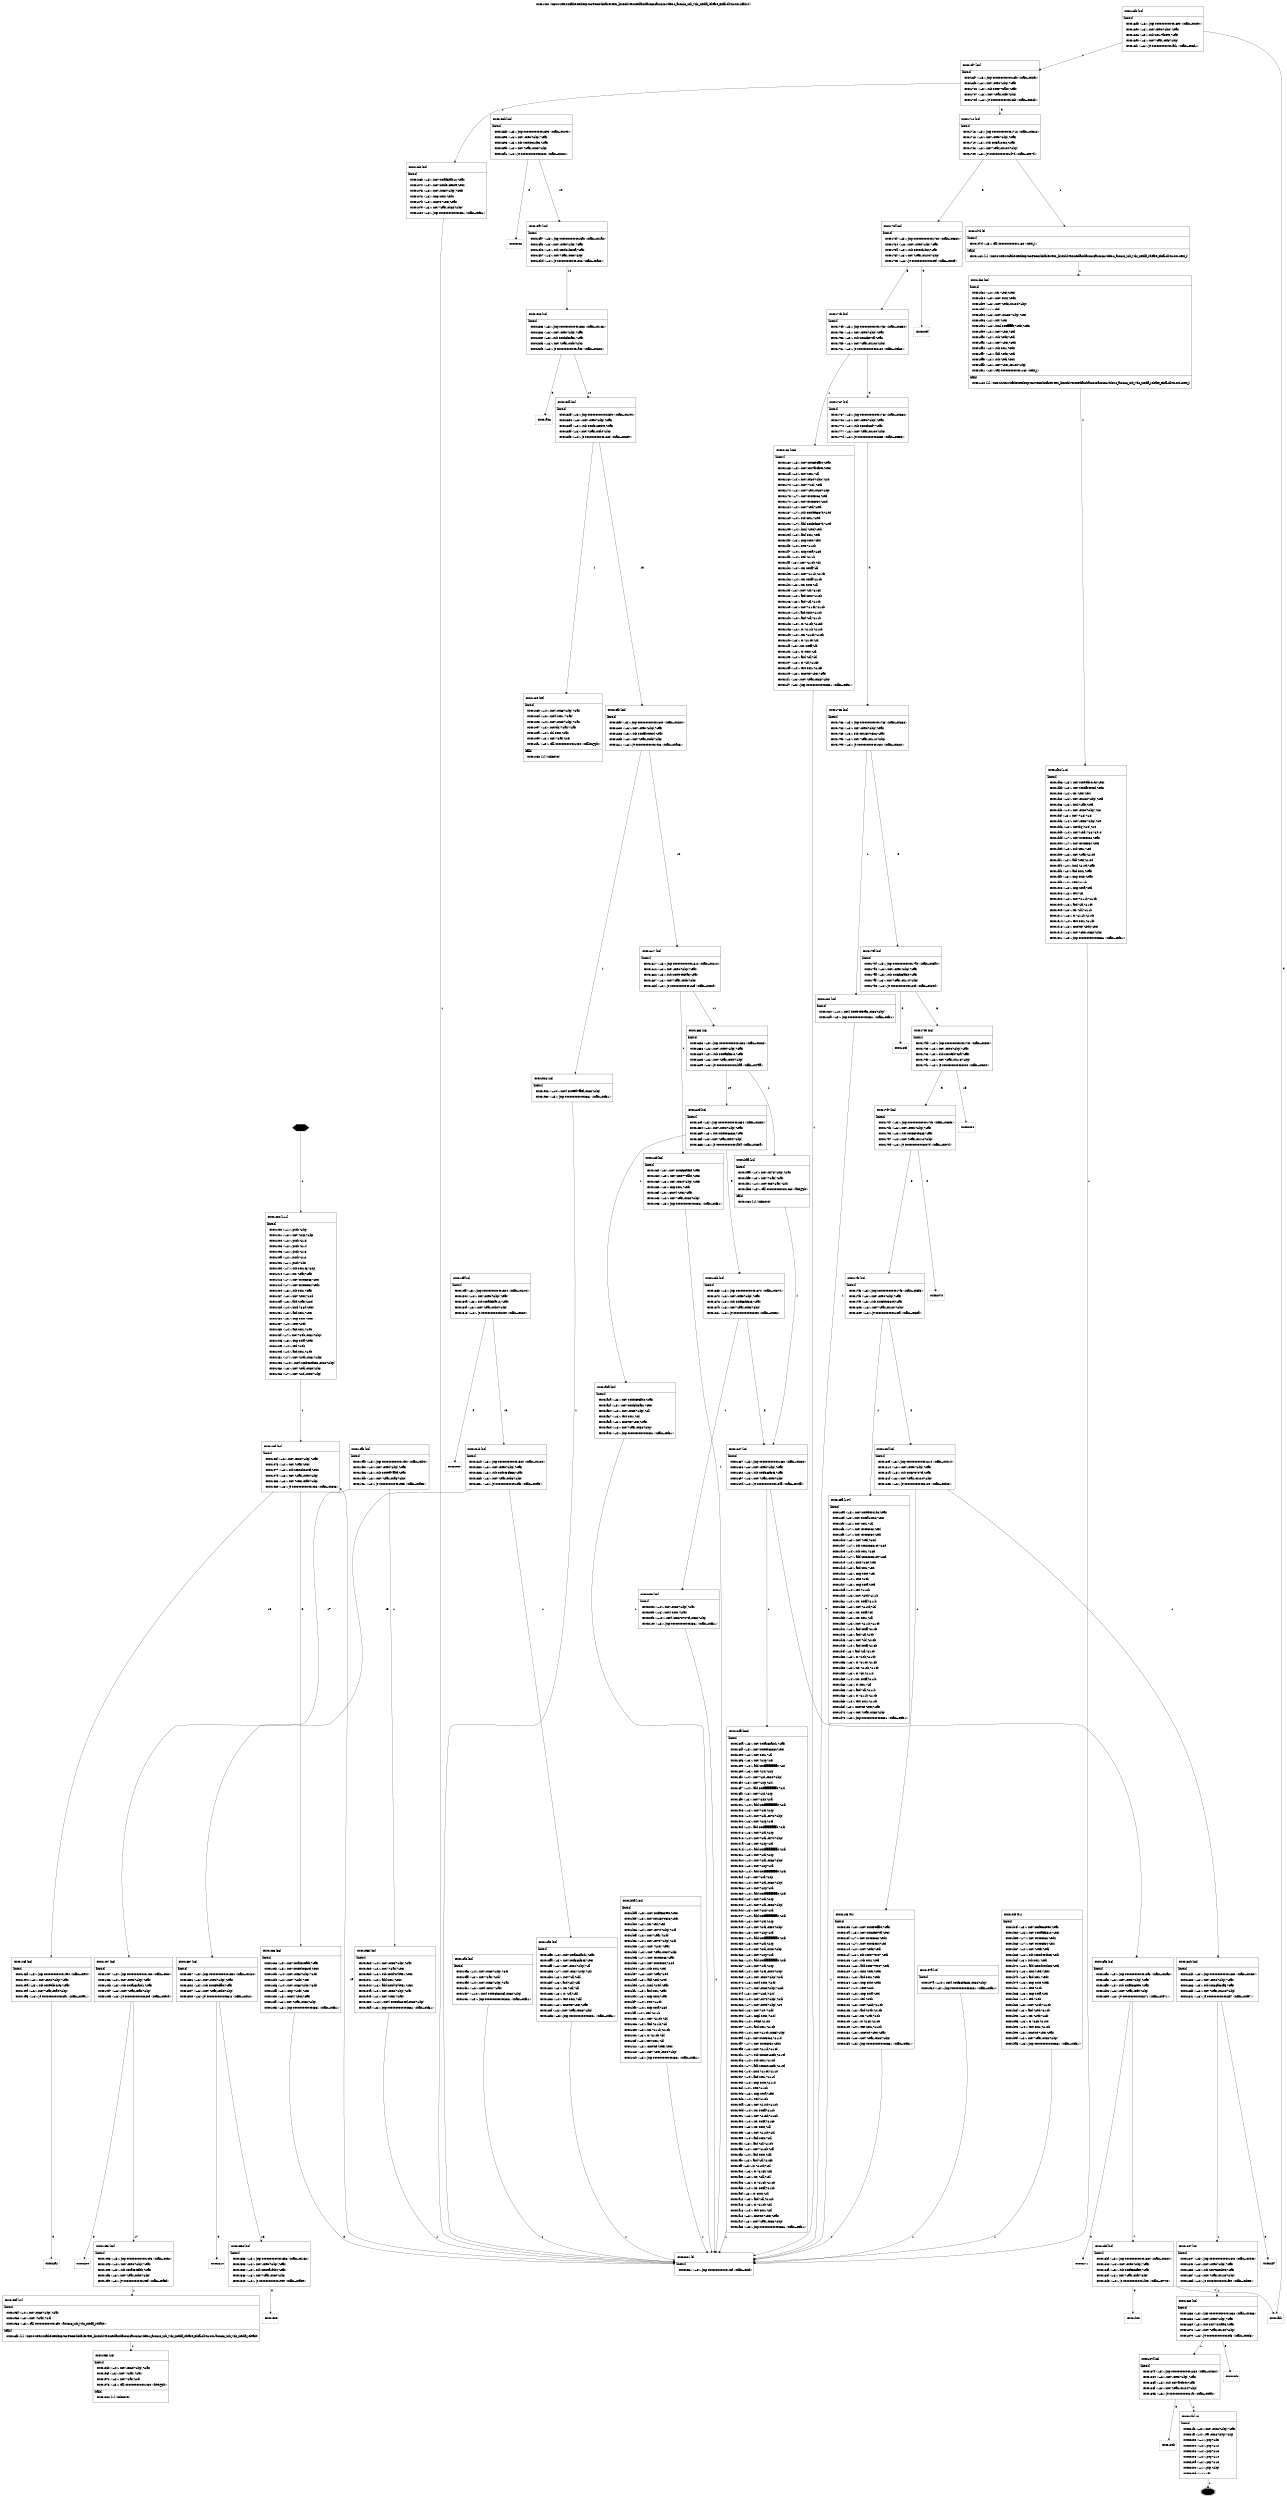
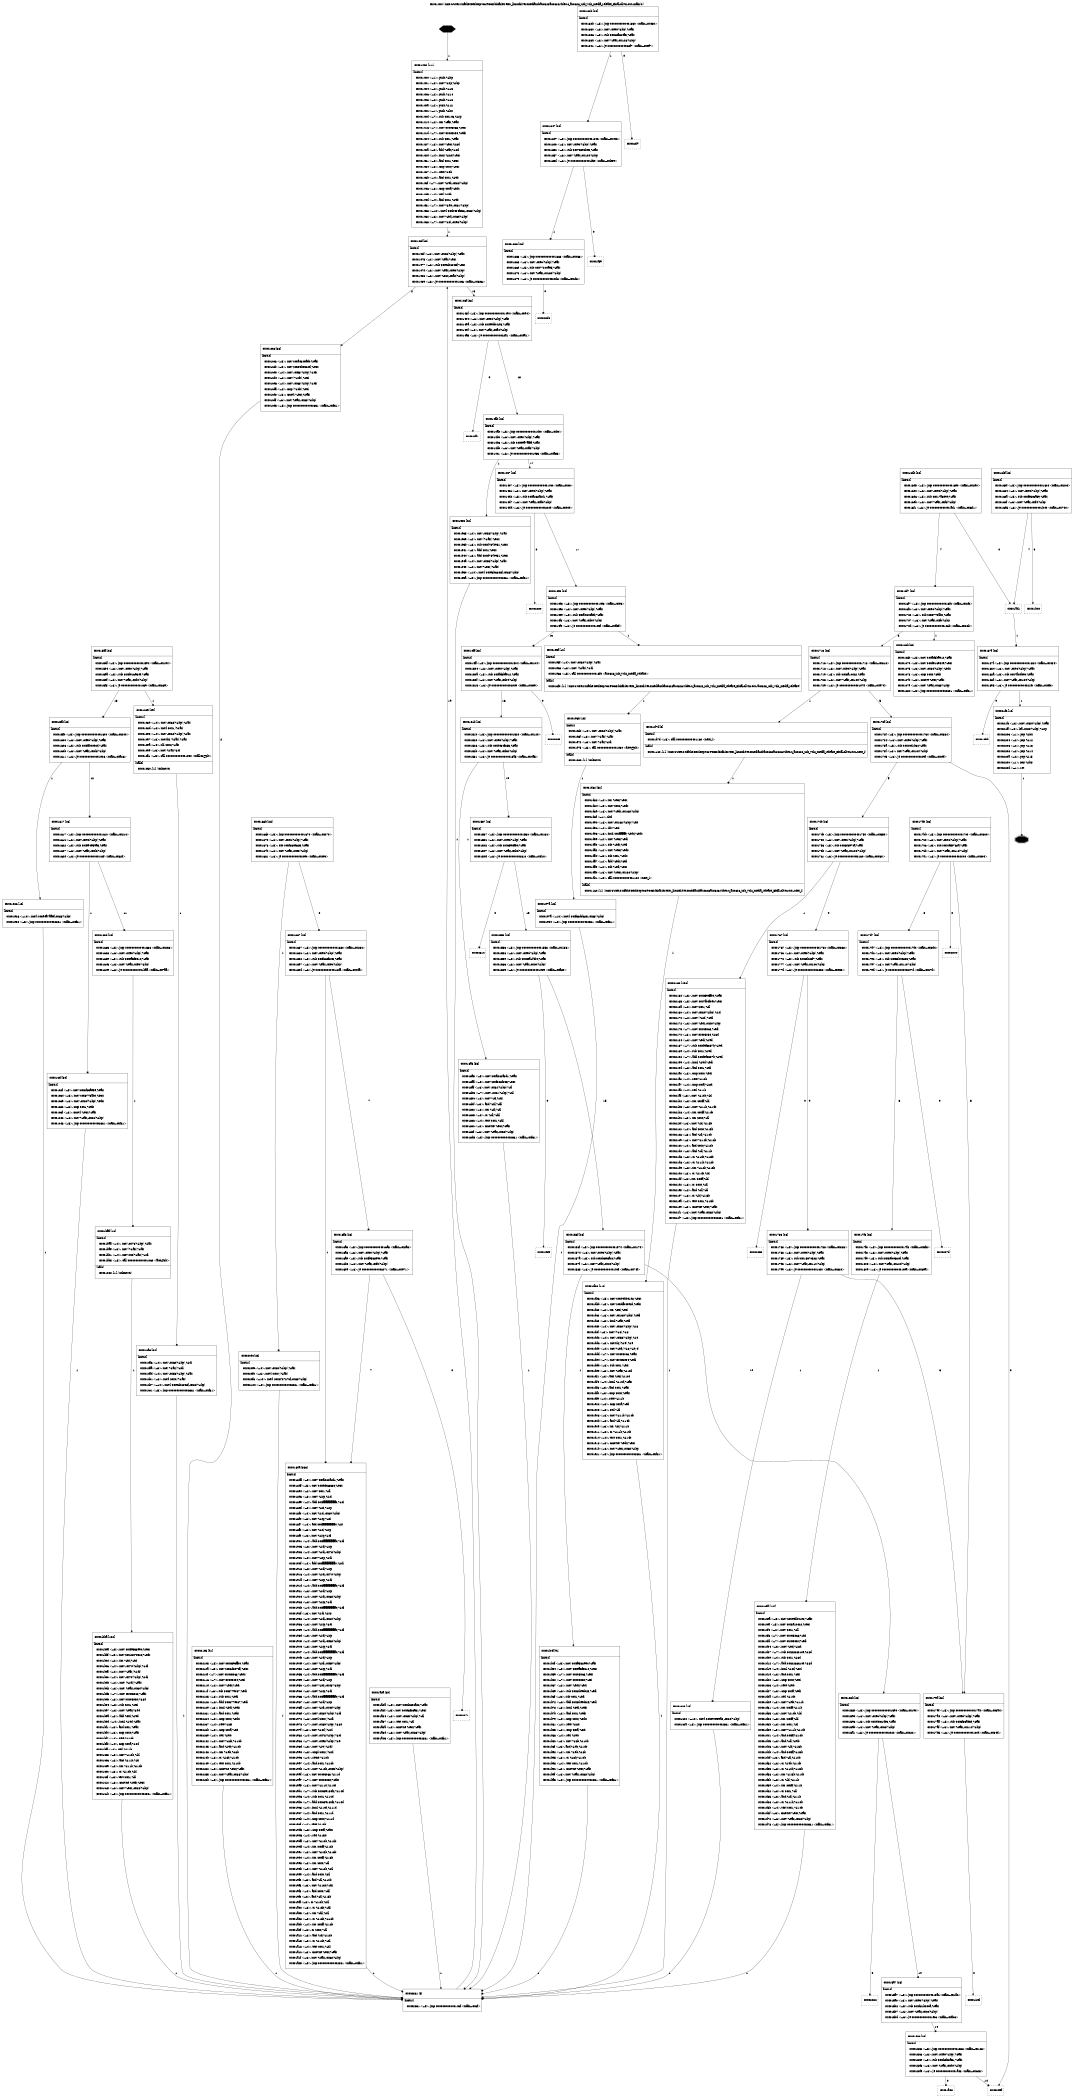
node "0x401f59": added
edge "0x4015c3 [28]" -> "0x4015df [28]": now "0x4015c3 [28]" -> "0x40209f"
edge "0x40148f [28]" -> "0x4014ab [28]": added, label "18"
edge "0x4014e3 [28]" -> "0x4014ff [28]": added, label "16"
edge "0x401e6b [15]" -> "0x401e7a [15]": added, label "1"
edge "0x40179f [28]" -> "0x4017bb [28]": reversed
edge "0x40179f [28]" -> "0x401c4d": arrowhead box -> diamond
edge "0x401c89 [29]" -> "0x401ca6 [32]": added, label "1"
edge "0x4017bb [28]" -> "0x402004": label " 15" -> " 0"
node "0x40164f [28]": removed
node "0x40156f [28]": added
node "0x402253": added
edge "0x401baa [16]" -> "0x401687 [28]": now "0x401baa [16]" -> "0x401bba [102]"
edge "0x401c6b [30]" -> "0x402331 [5]": removed, label "1"
node "0x40180f [28]": removed
edge "0x4016a3 [28]" -> "0x4016bf [28]": now "0x4016a3 [28]" -> "0x4018da [336]"
edge "0x401863 [28]" -> "0x40187f [28]": now "0x401ad1" -> "0x40187f [28]"
